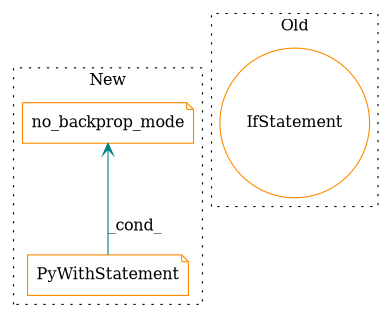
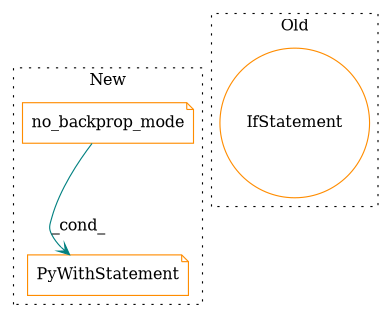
edge "PyWithStatement" -> "no_backprop_mode": reversed
